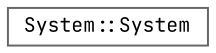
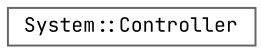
node "System::System": label "System::System" -> "System::Controller"
